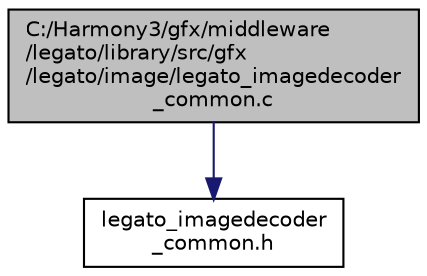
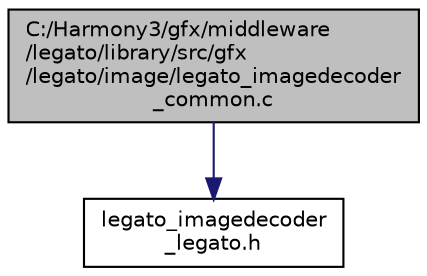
node "legato_imagedecoder _common.h": label "legato_imagedecoder _common.h" -> "legato_imagedecoder _legato.h"
